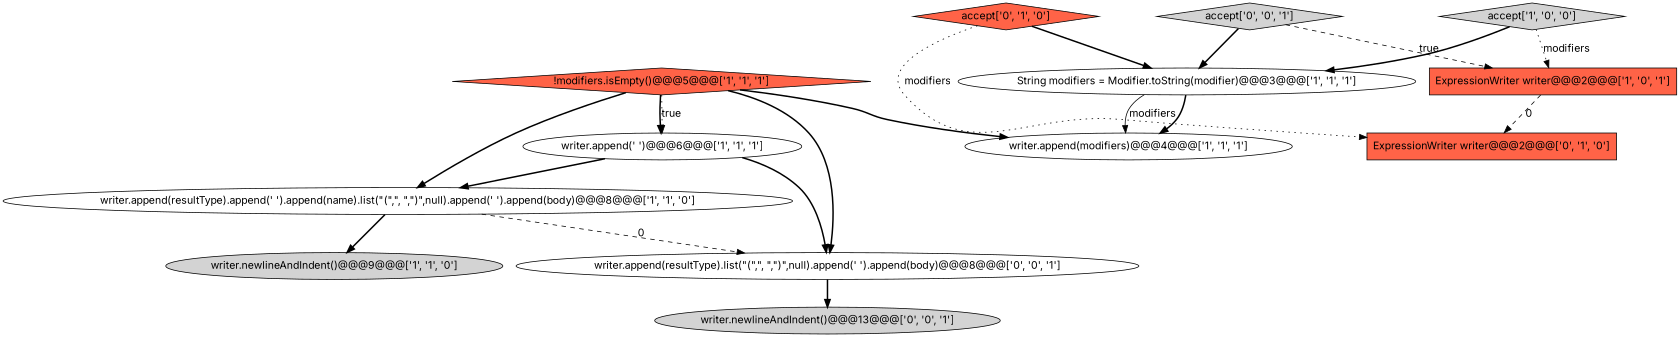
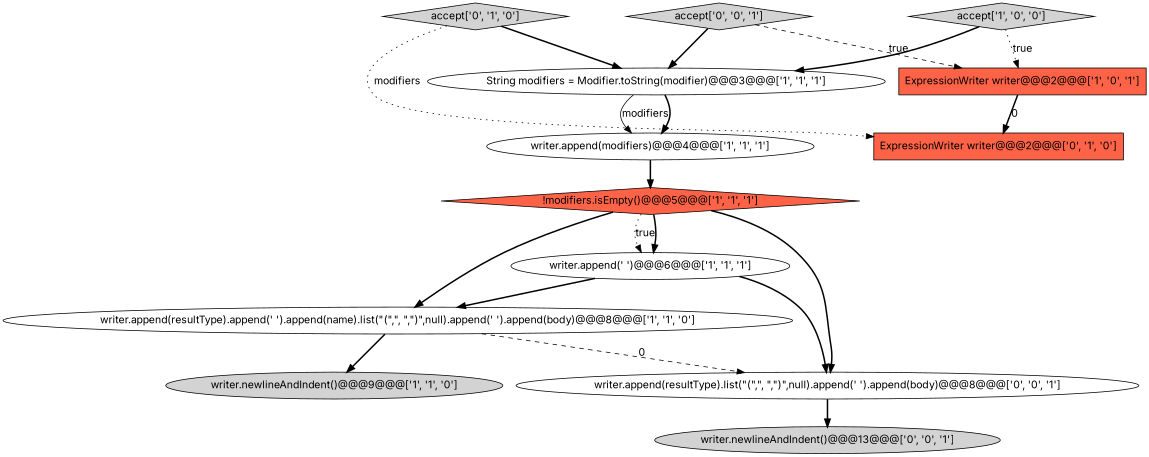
node "accept['0', '1', '0']": fillcolor tomato -> lightgray
edge "accept['1', '0', '0']" -> "ExpressionWriter writer@@@2@@@['1', '0', '1']": label "modifiers" -> "true"
edge "ExpressionWriter writer@@@2@@@['1', '0', '1']" -> "ExpressionWriter writer@@@2@@@['0', '1', '0']": style dashed -> bold
edge "!modifiers.isEmpty()@@@5@@@['1', '1', '1']" -> "writer.append(modifiers)@@@4@@@['1', '1', '1']": reversed
